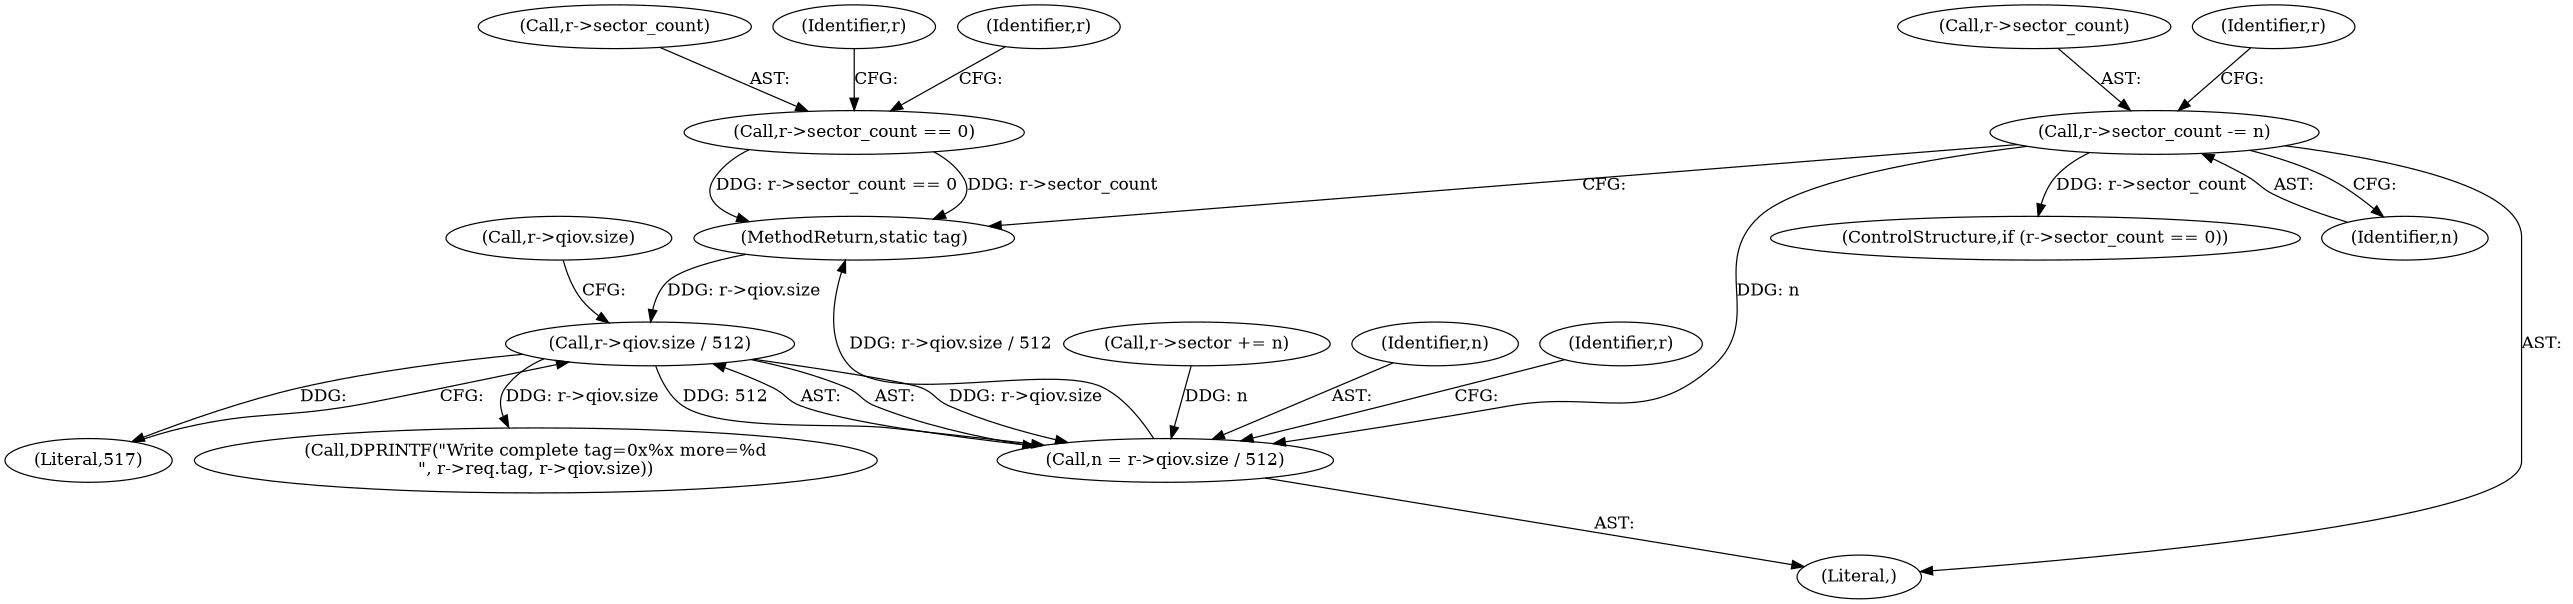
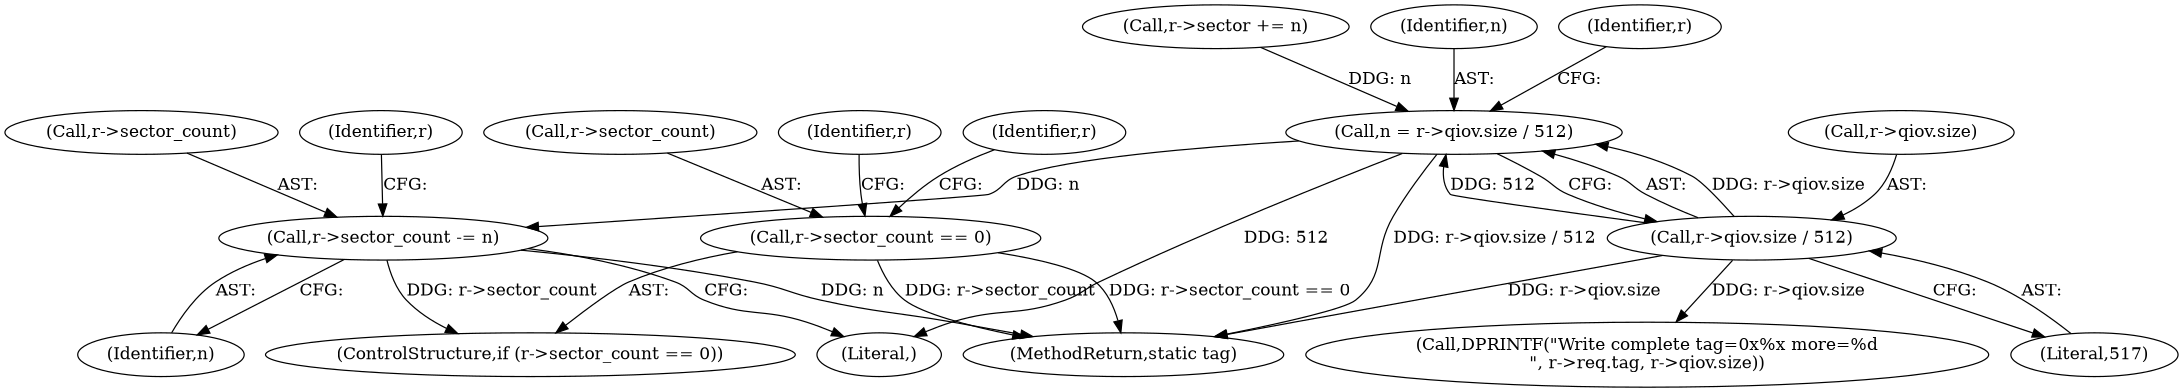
edge "(Call,r->sector_count -= n)" -> "(MethodReturn,static tag)": label "CFG: " -> "DDG: n"
edge "(MethodReturn,static tag)" -> "(Call,r->qiov.size / 512)": reversed
edge "(Call,r->sector_count == 0)" -> "(ControlStructure,if (r->sector_count == 0))": added, label "AST:"
edge "(Call,r->qiov.size)" -> "(Call,r->qiov.size / 512)": label "CFG: " -> "AST: "
edge "(Call,r->sector_count -= n)" -> "(Literal,)": label "AST: " -> "CFG: "
edge "(Call,r->sector_count -= n)" -> "(Call,n = r->qiov.size / 512)": reversed
edge "(Call,r->qiov.size / 512)" -> "(Literal,517)": label "DDG: " -> "CFG: "
edge "(Literal,517)" -> "(Call,r->qiov.size / 512)": label "CFG: " -> "AST: "
edge "(Call,n = r->qiov.size / 512)" -> "(Call,r->qiov.size / 512)": label "AST: " -> "CFG: "
edge "(Call,n = r->qiov.size / 512)" -> "(Literal,)": label "AST: " -> "DDG: 512"
